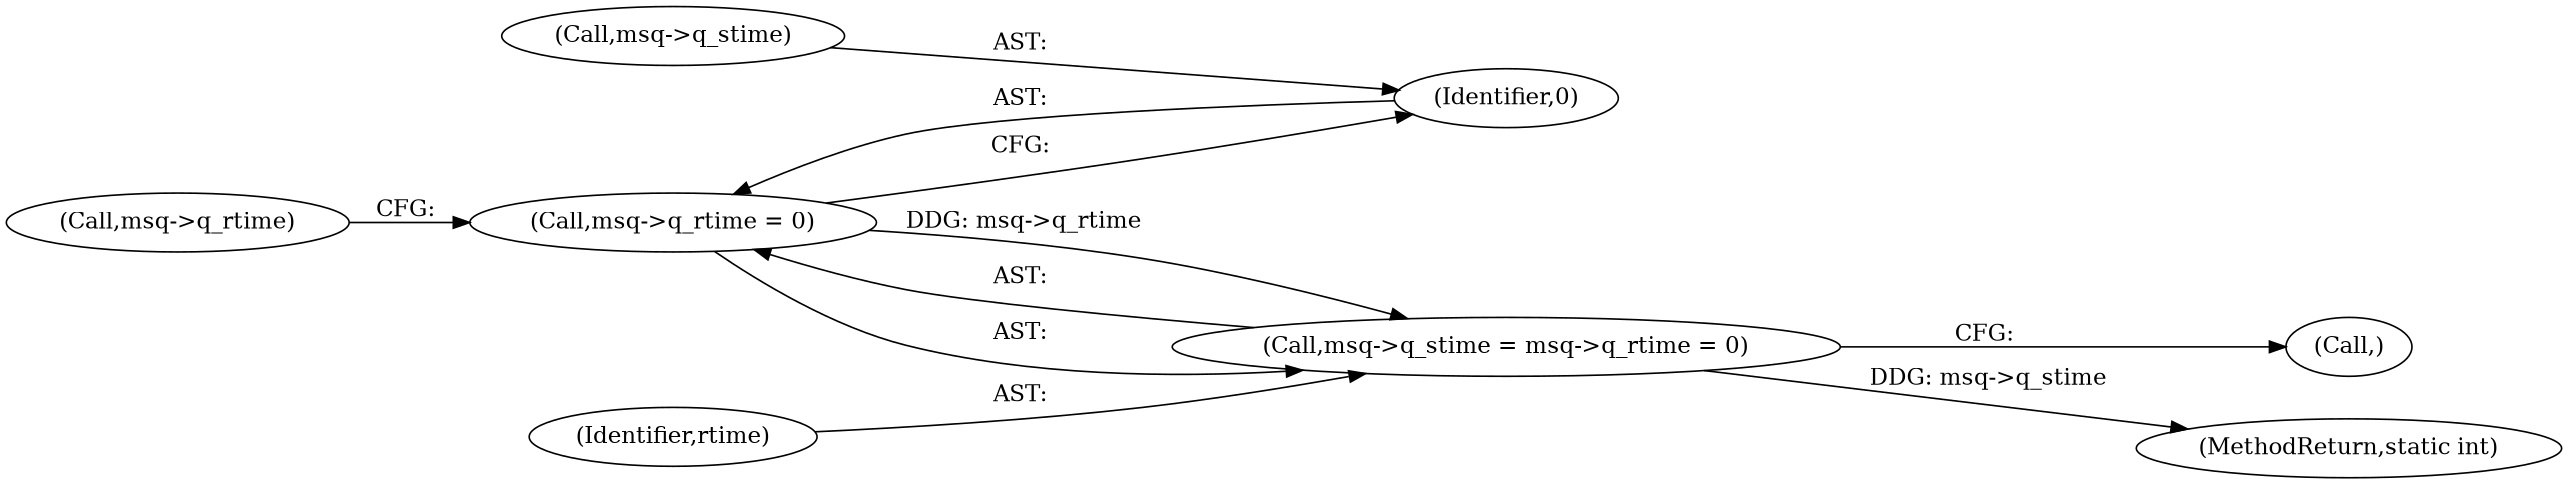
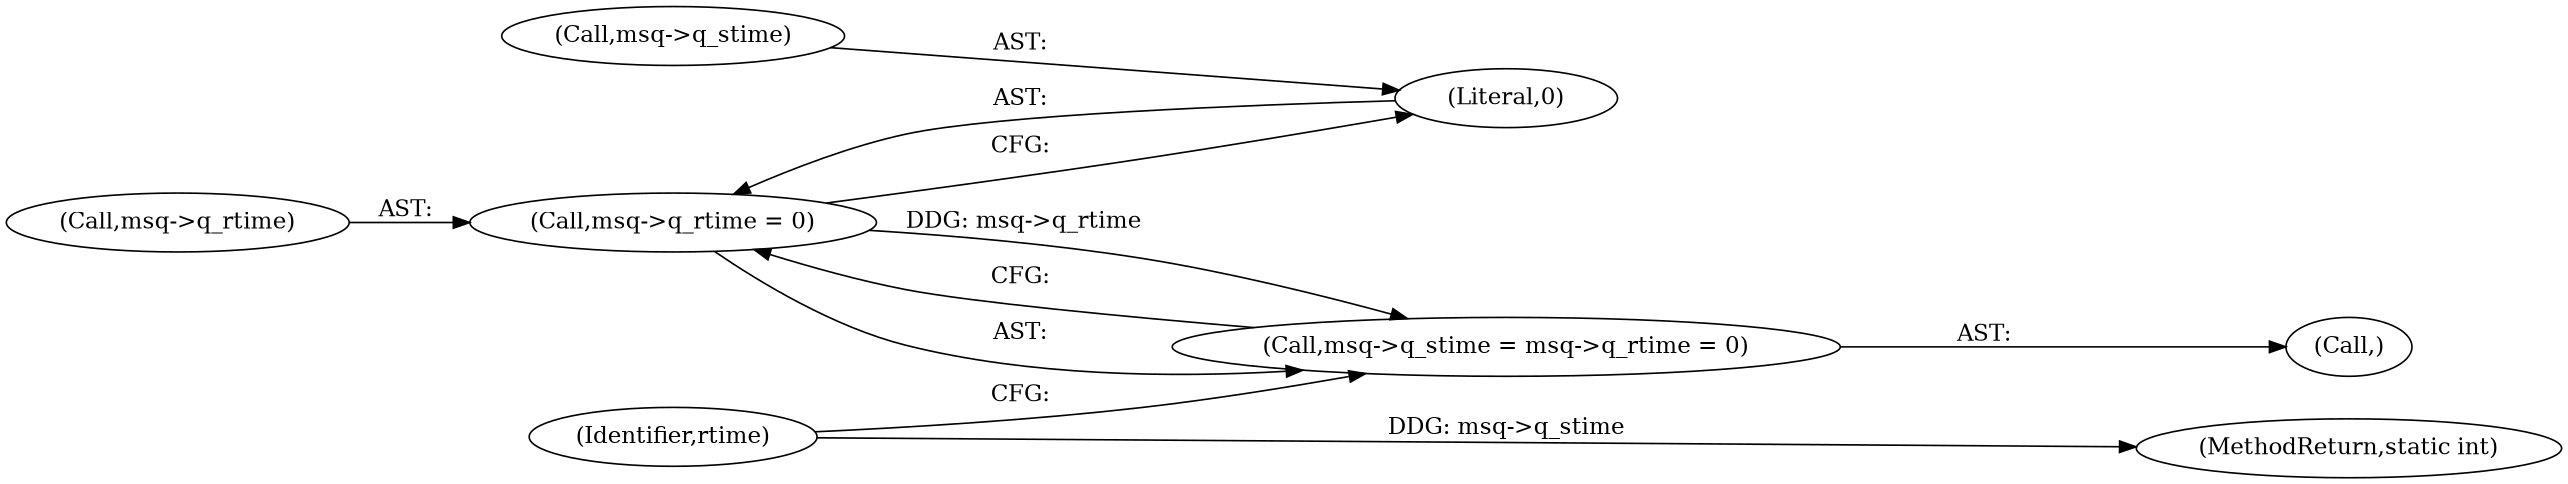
node "(Identifier,0)": label "(Identifier,0)" -> "(Literal,0)"
edge "(Call,msq->q_rtime)" -> "(Call,msq->q_rtime = 0)": label "CFG: " -> "AST: "
edge "(Call,msq->q_stime = msq->q_rtime = 0)" -> "(Call,msq->q_rtime = 0)": label "AST: " -> "CFG: "
edge "(Call,msq->q_stime = msq->q_rtime = 0)" -> "(Call,)": label "CFG: " -> "AST: "
edge "(Identifier,rtime)" -> "(Call,msq->q_stime = msq->q_rtime = 0)": label "AST: " -> "CFG: "
edge "(Call,msq->q_stime = msq->q_rtime = 0)" -> "(MethodReturn,static int)": now "(Identifier,rtime)" -> "(MethodReturn,static int)"
